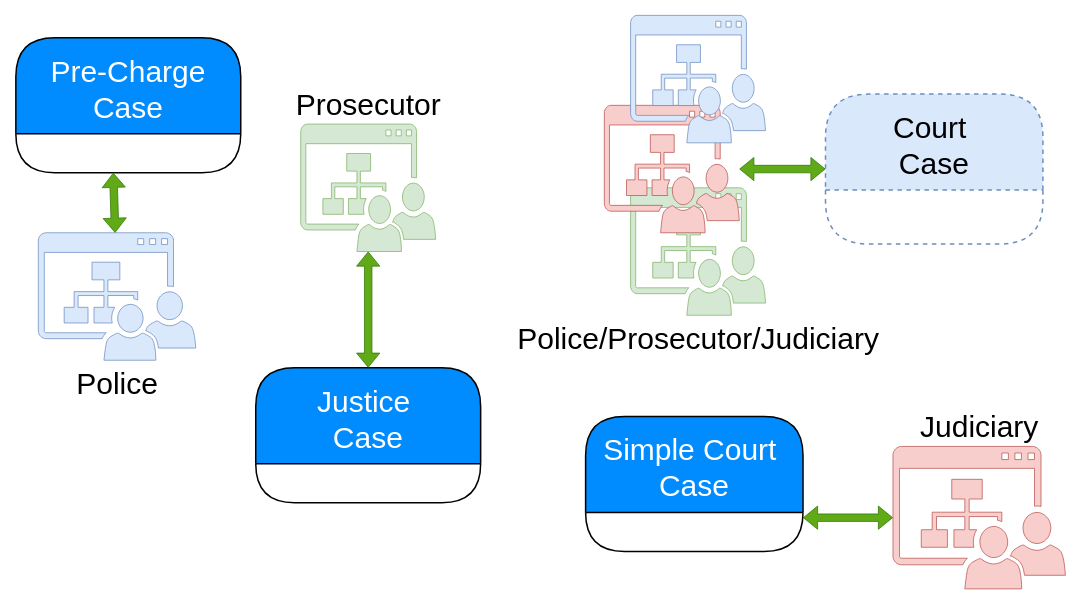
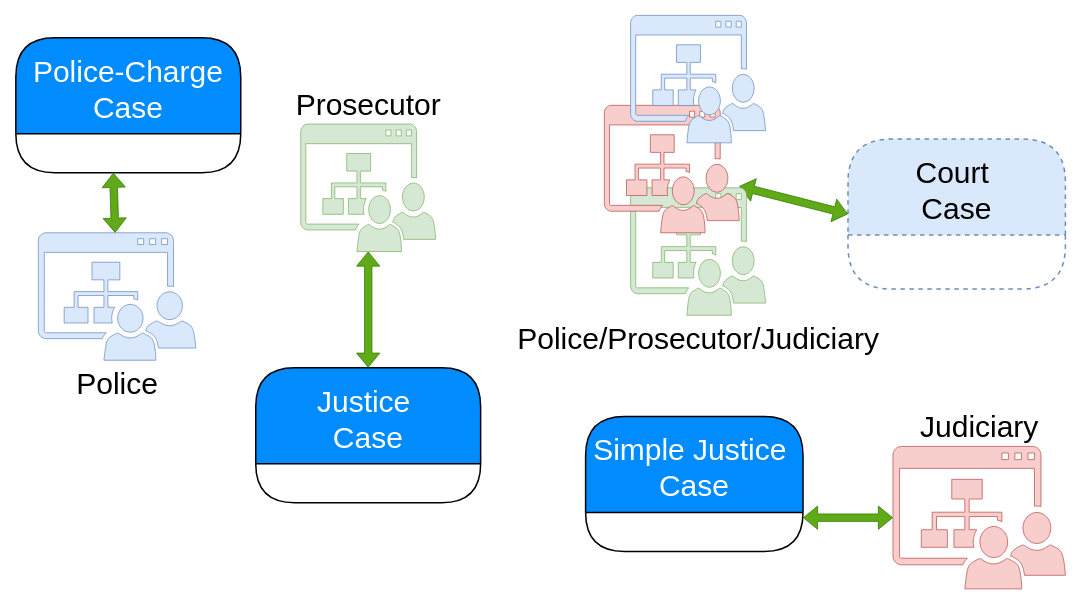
node "Pre-Charge Case": label "Pre-Charge Case" -> "Police-Charge Case"
node "Court Case": moved (934, 169) -> (957, 214)
node "Simple Court Case": label "Simple Court Case" -> "Simple Justice Case"
